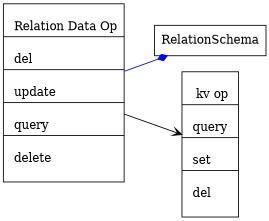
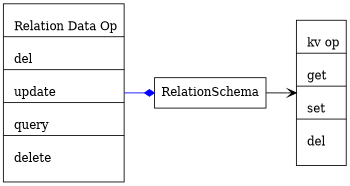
edge "Relation Data Op" -> "kv op": now "RelationSchema" -> "kv op"
node "kv op": text "query" -> "get"
